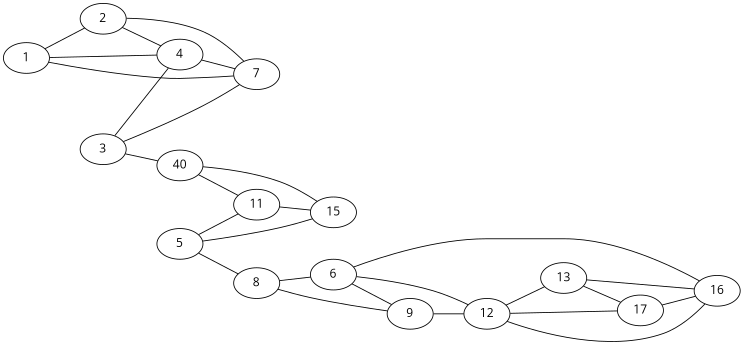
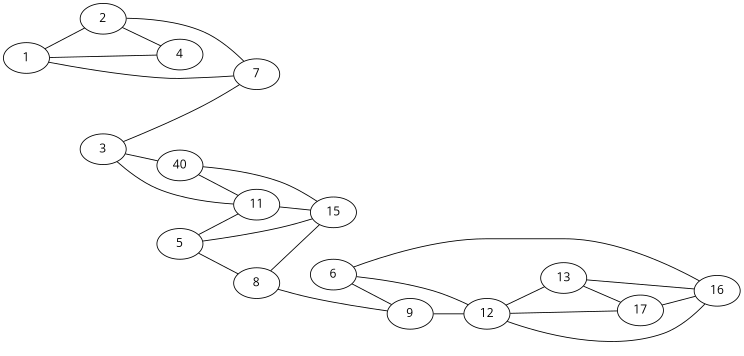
edge "4" -- "7": removed
edge "4" -- "3": now "11" -- "3"
edge "6" -- "8": now "15" -- "8"
